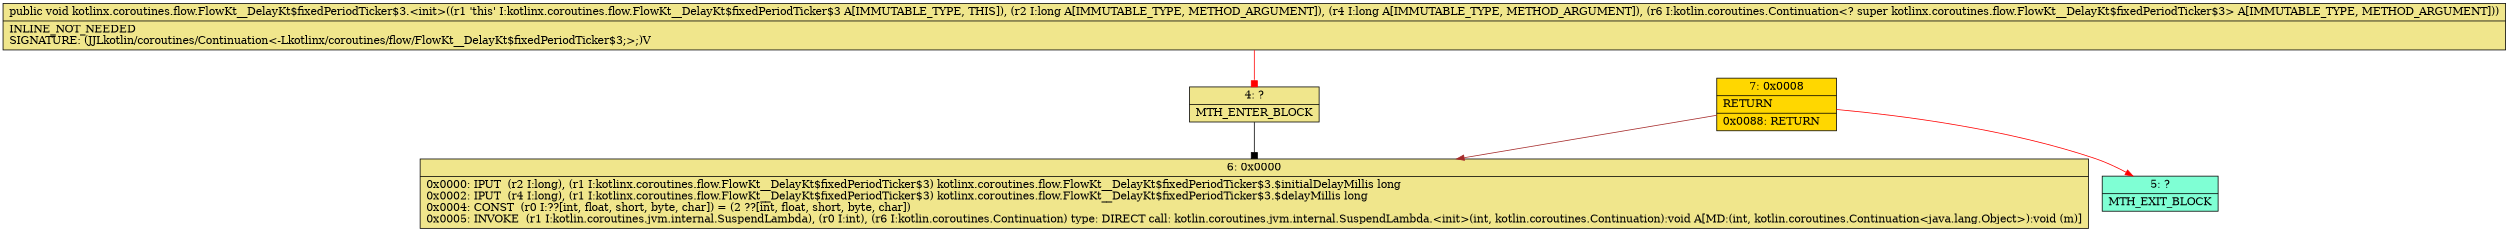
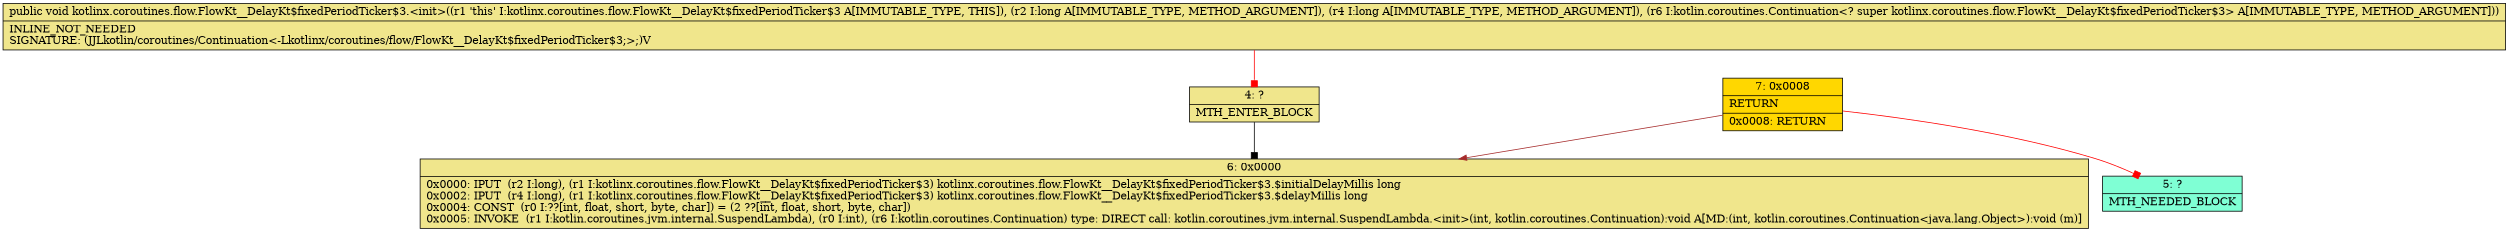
node "7: 0x0008": text "0x0088: RETURN" -> "0x0008: RETURN"
edge "7: 0x0008" -> "5: ?": arrowhead normal -> box
node "5: ?": text "MTH_EXIT_BLOCK" -> "MTH_NEEDED_BLOCK"
